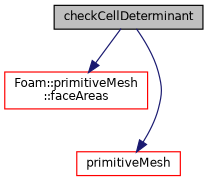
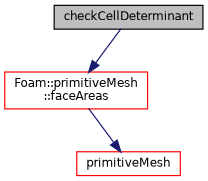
edge "checkCellDeterminant" -> "primitiveMesh": now "Foam::primitiveMesh ::faceAreas" -> "primitiveMesh"
